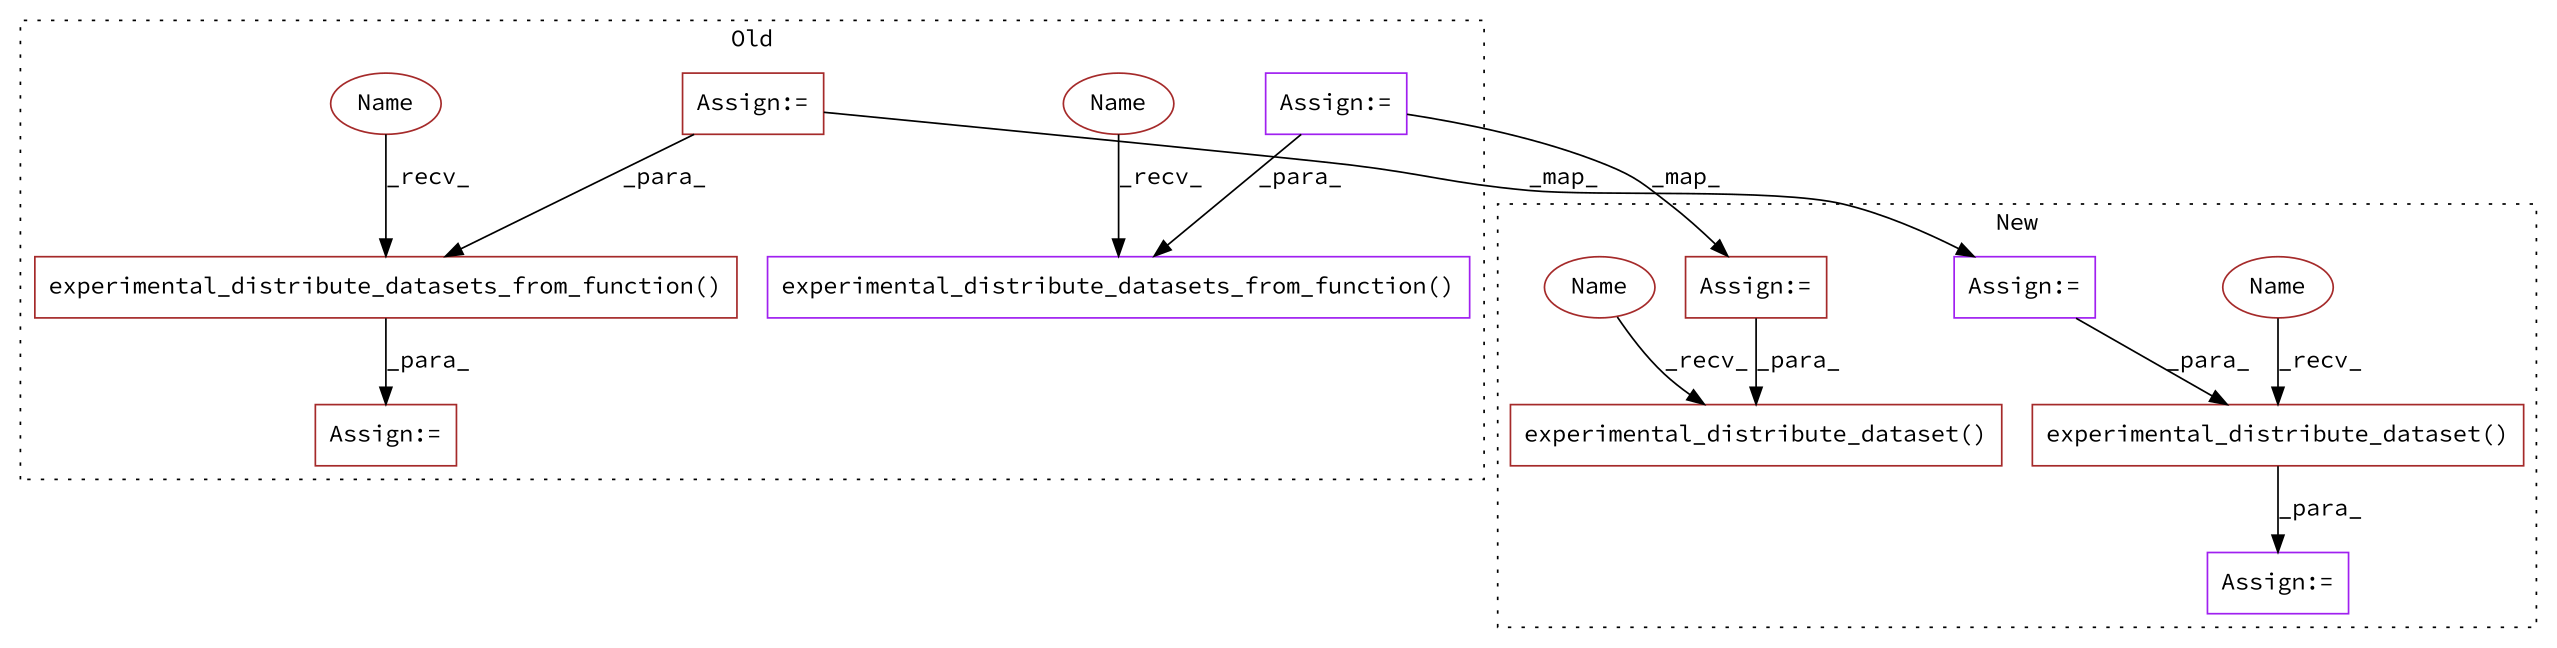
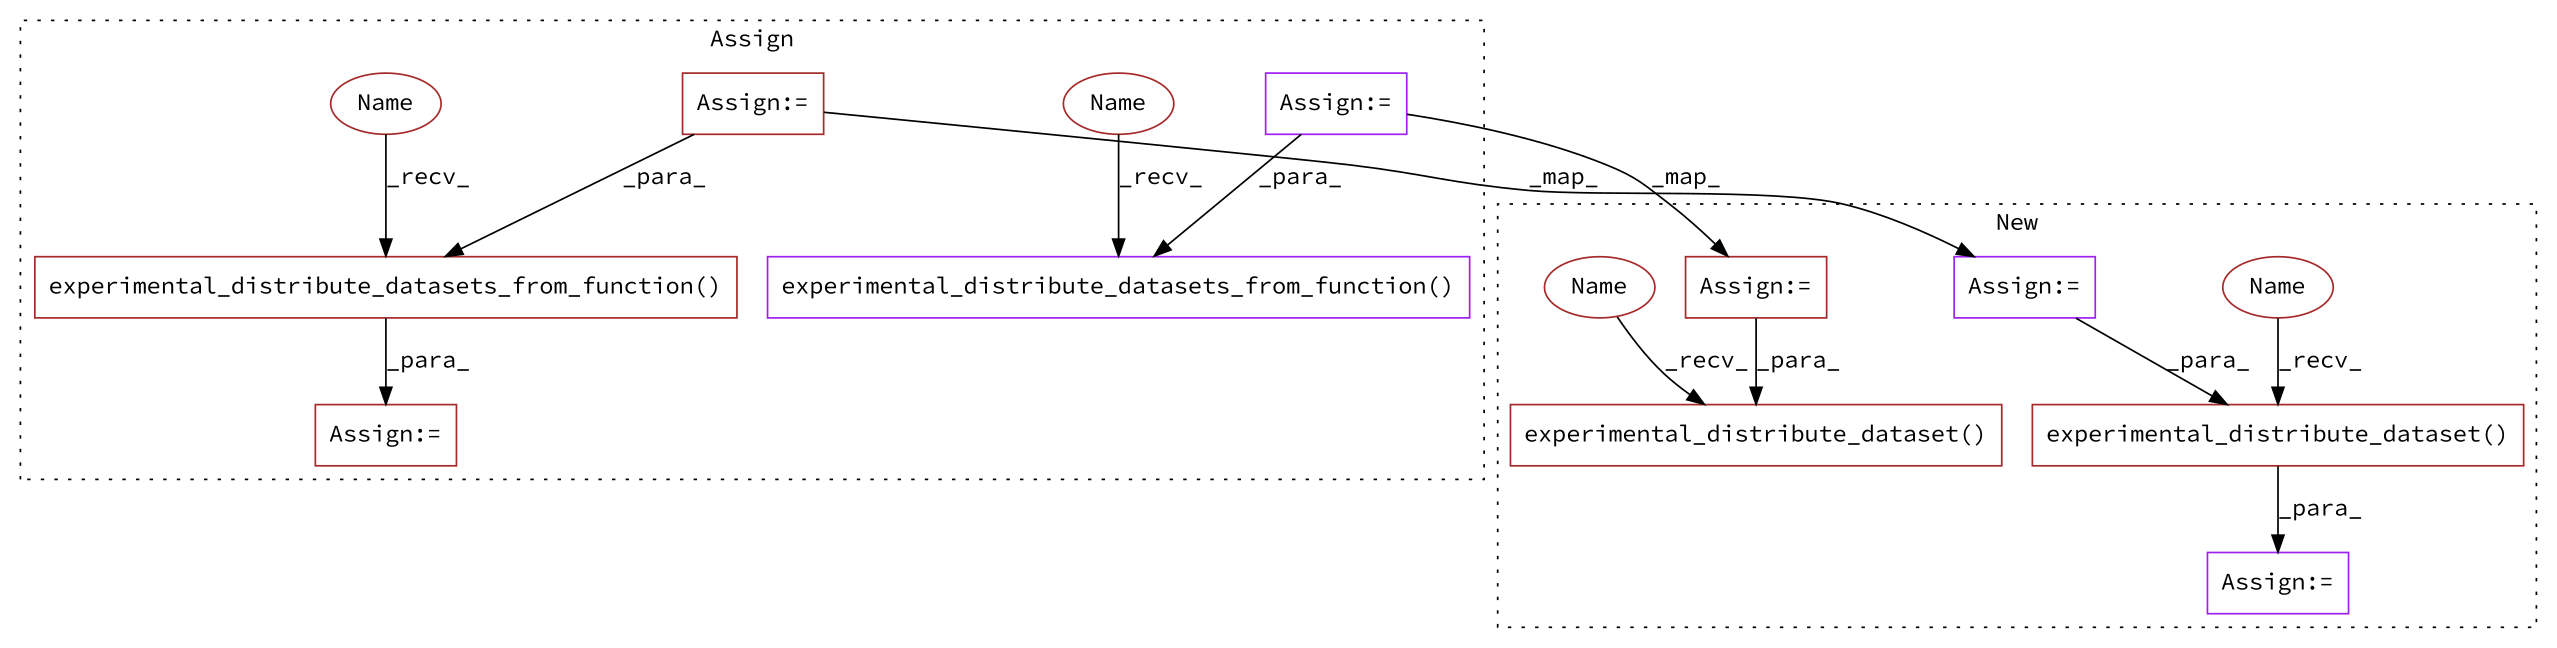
cluster "Old": label "Old" -> "Assign"
